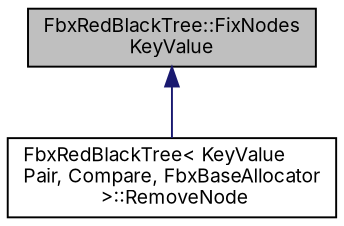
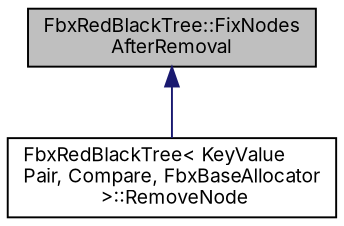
node "FbxRedBlackTree::FixNodes KeyValue": label "FbxRedBlackTree::FixNodes KeyValue" -> "FbxRedBlackTree::FixNodes AfterRemoval"
